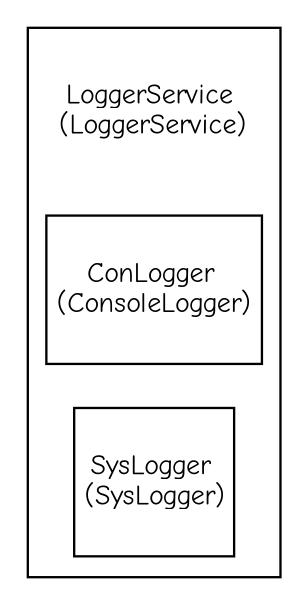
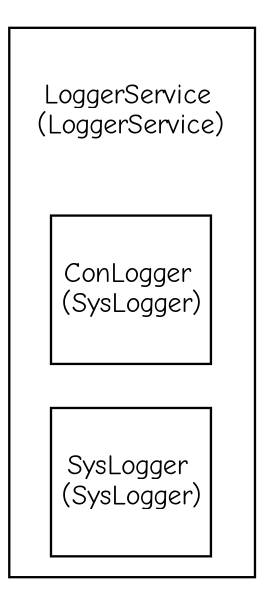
node "ConLogger": text "(ConsoleLogger)" -> "(SysLogger)"
